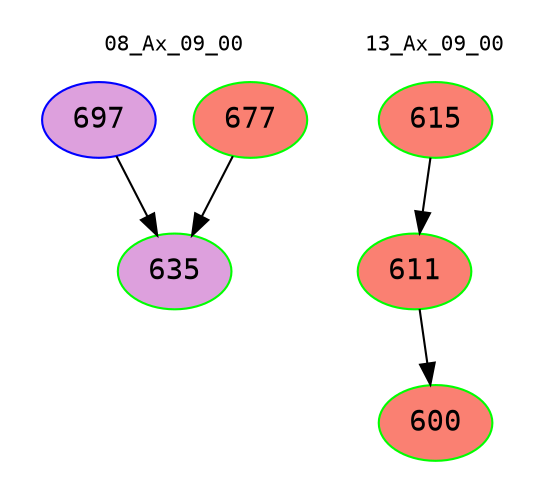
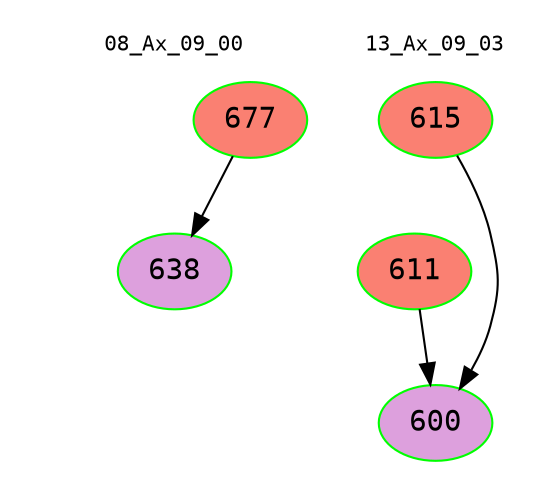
cluster "13_Ax_09_00": label "13_Ax_09_00" -> "13_Ax_09_03"
node "697": removed
edge "615" -> "611": now "615" -> "600"
node "635": label "635" -> "638"
node "600": fillcolor salmon -> plum
